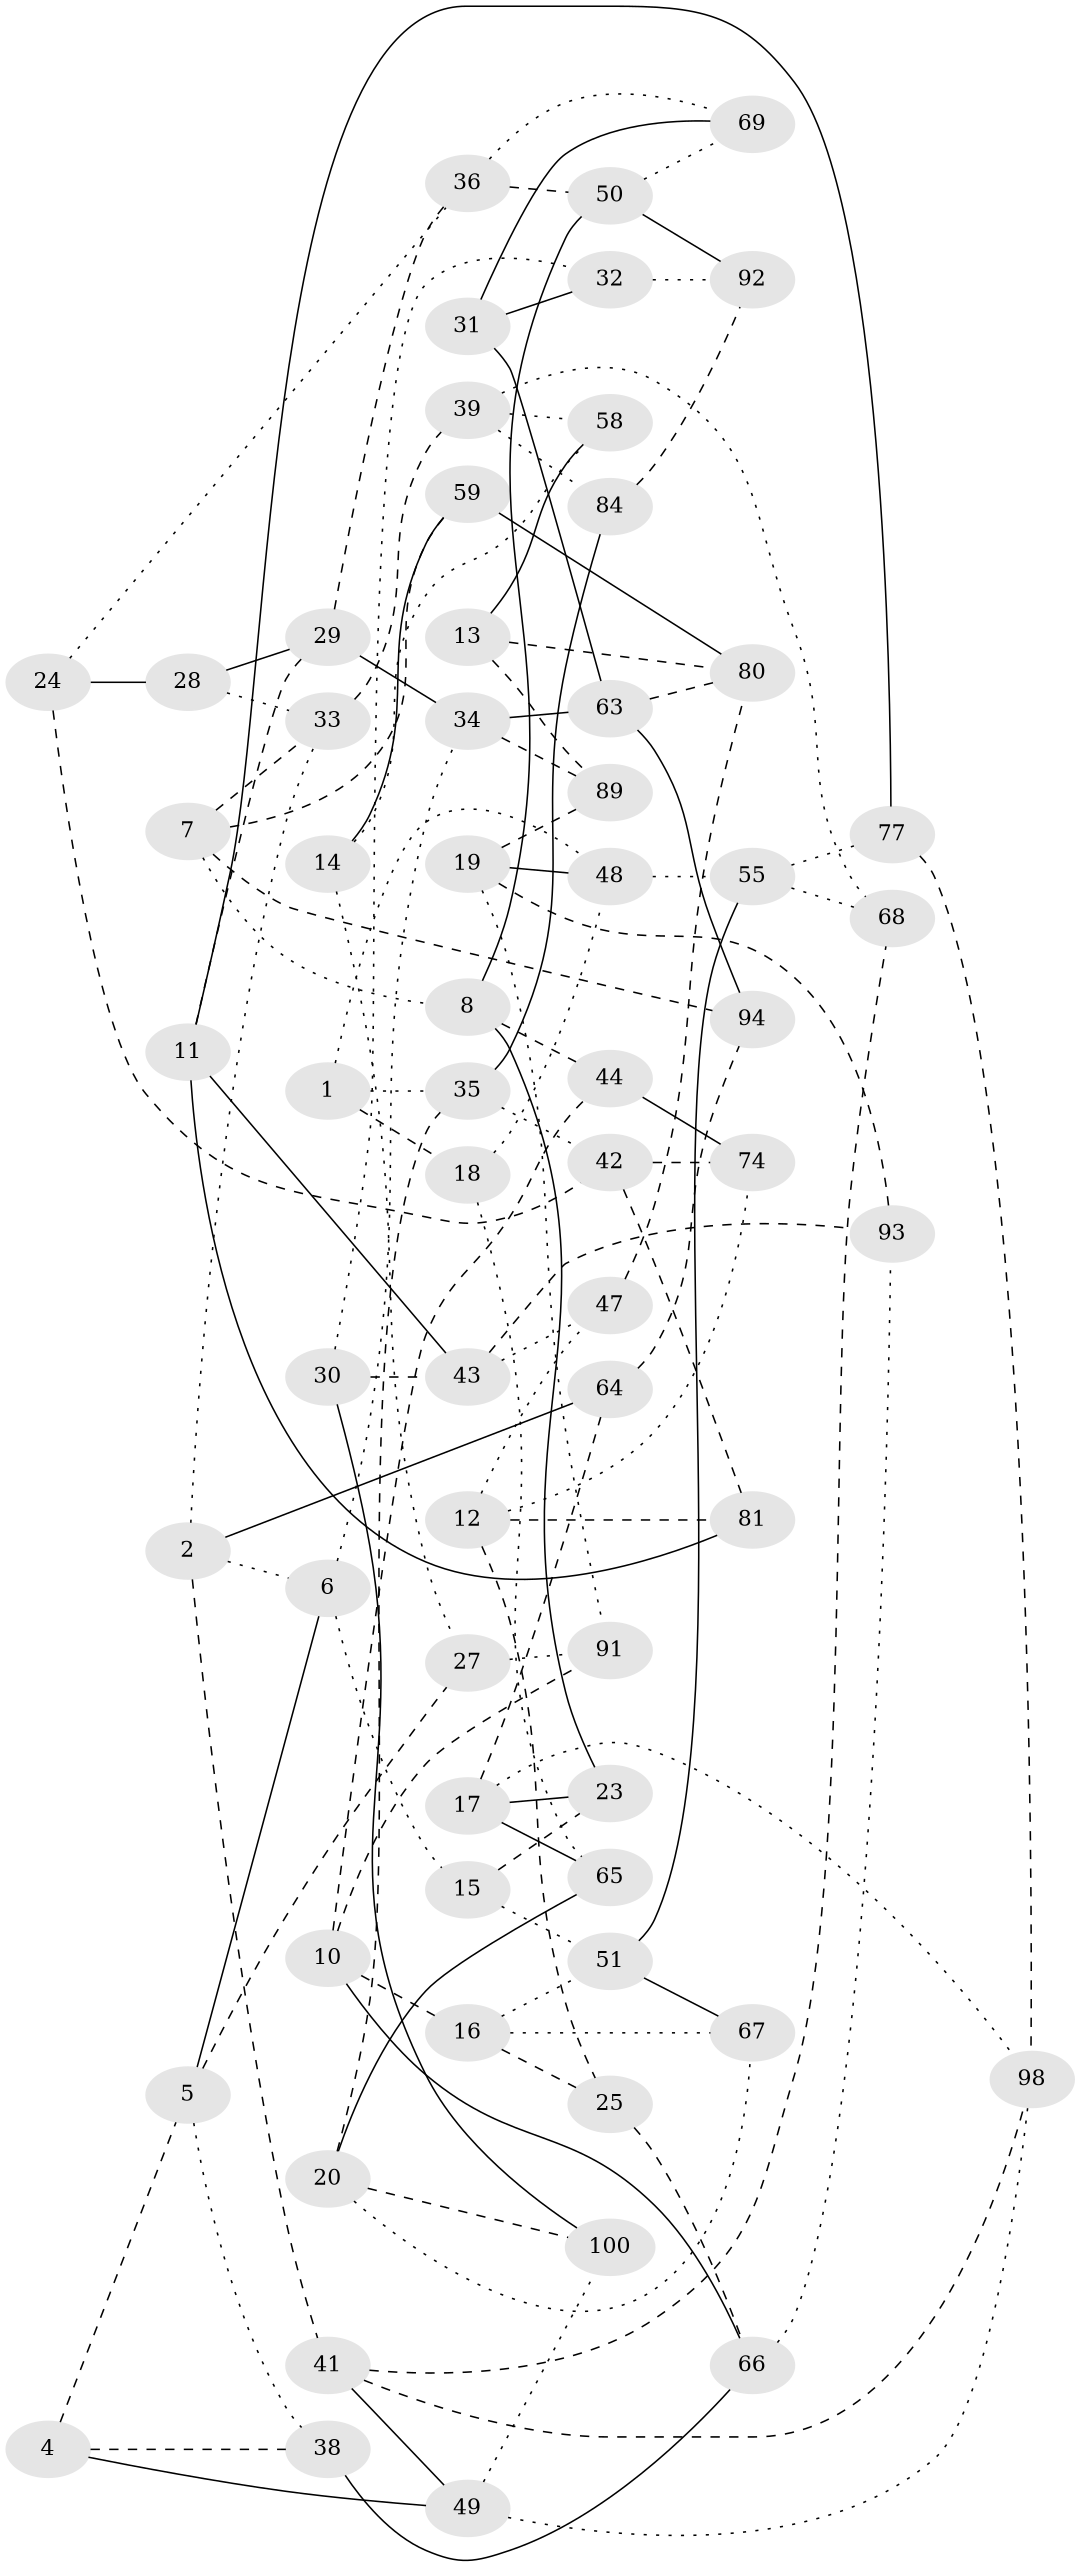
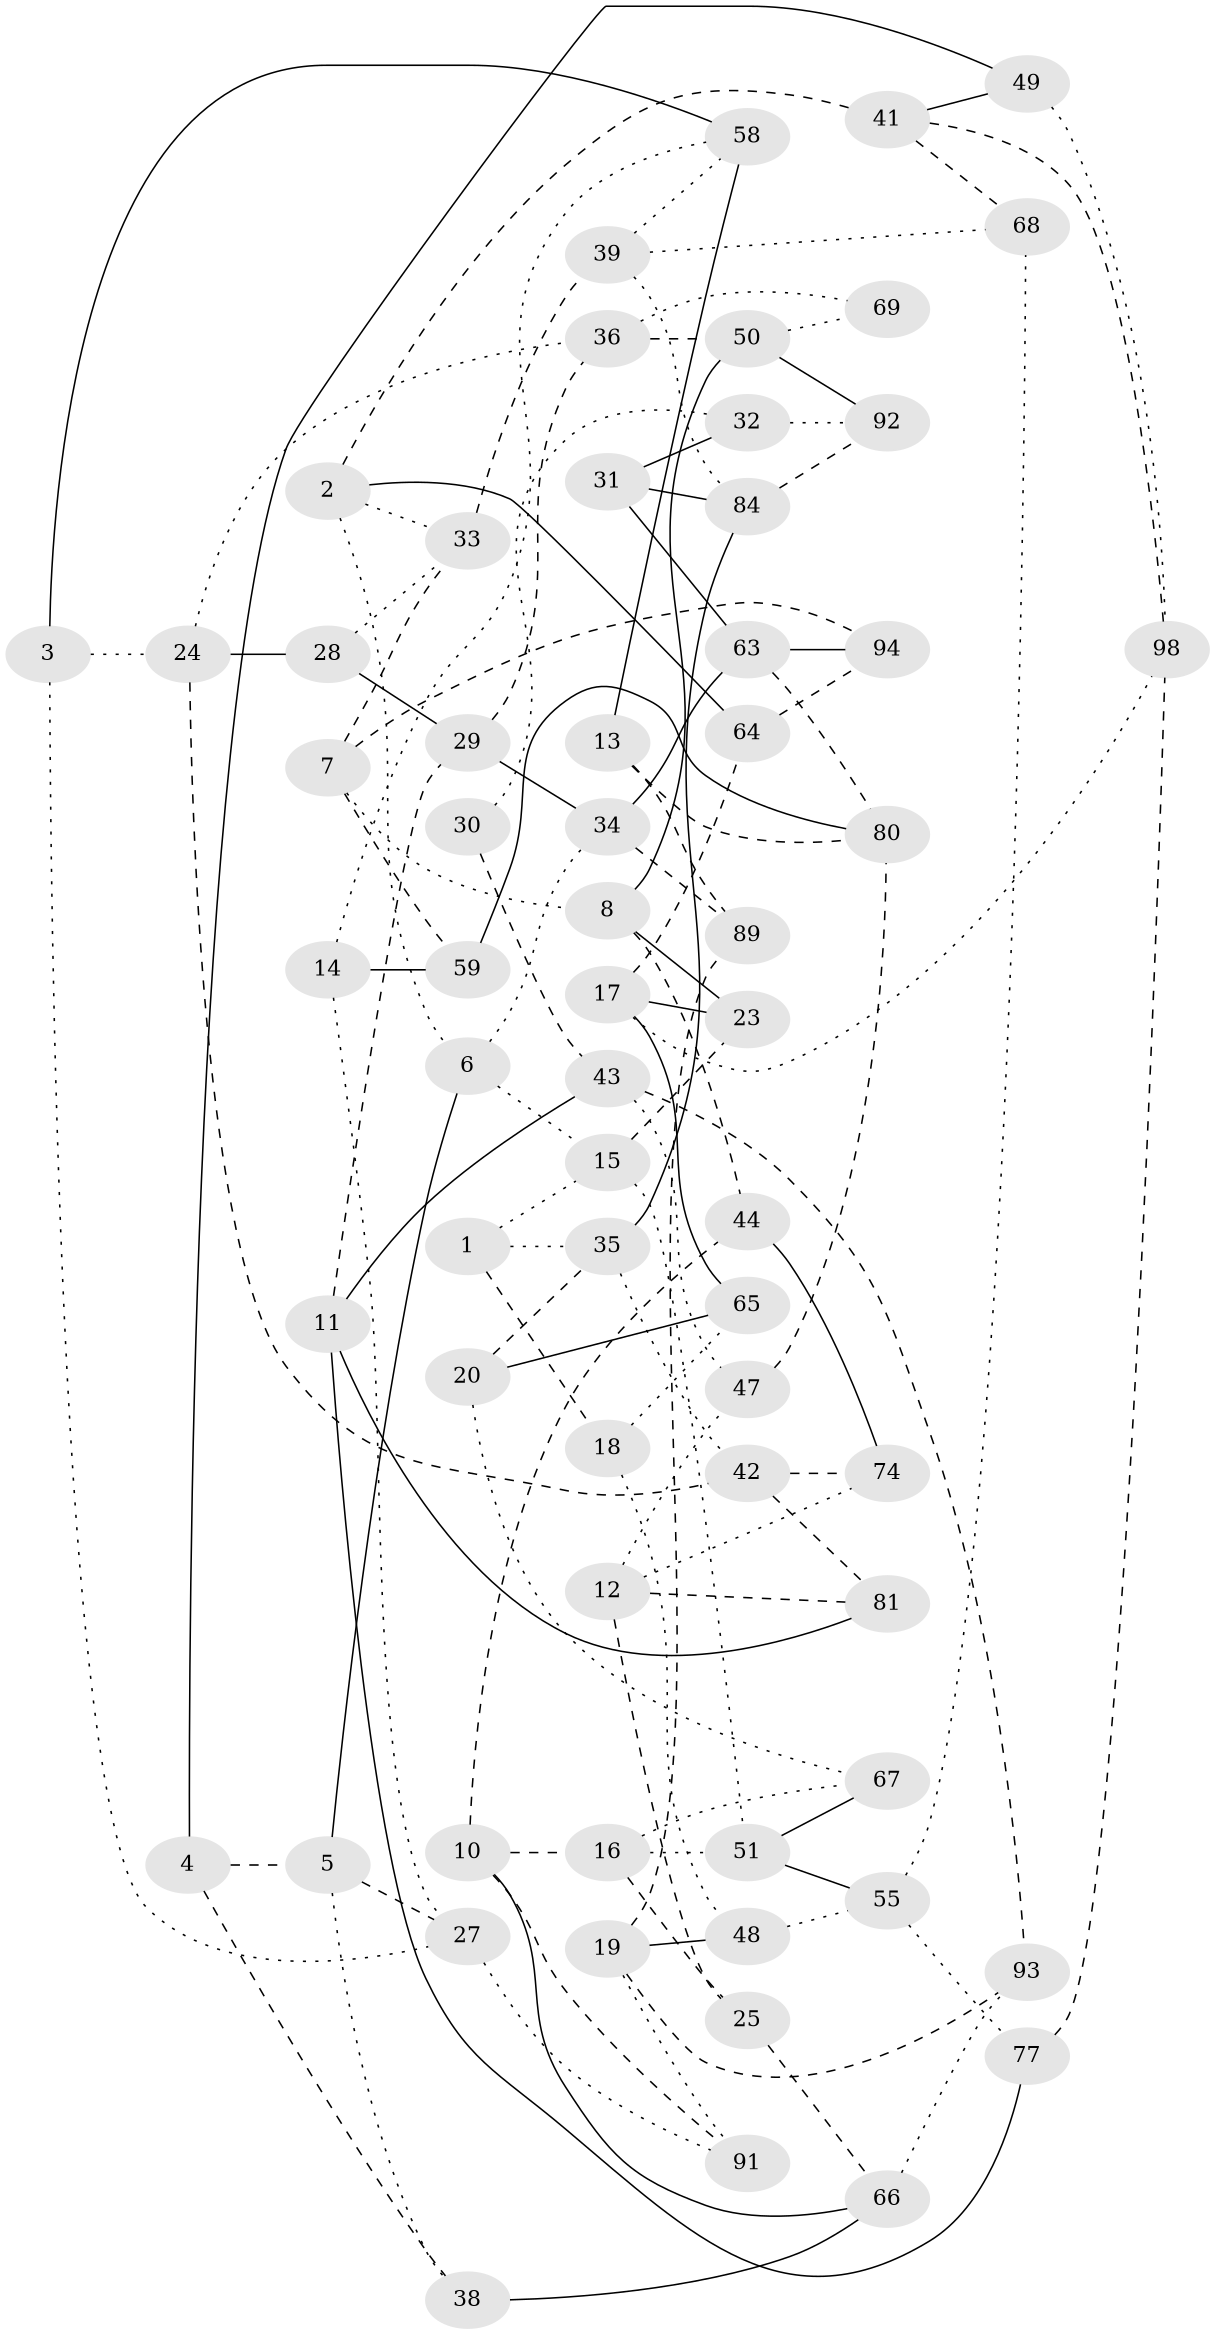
edge "69" -- "31": now "84" -- "31"
node "3": added
edge "48" -- "1": now "15" -- "1"
node "100": removed
